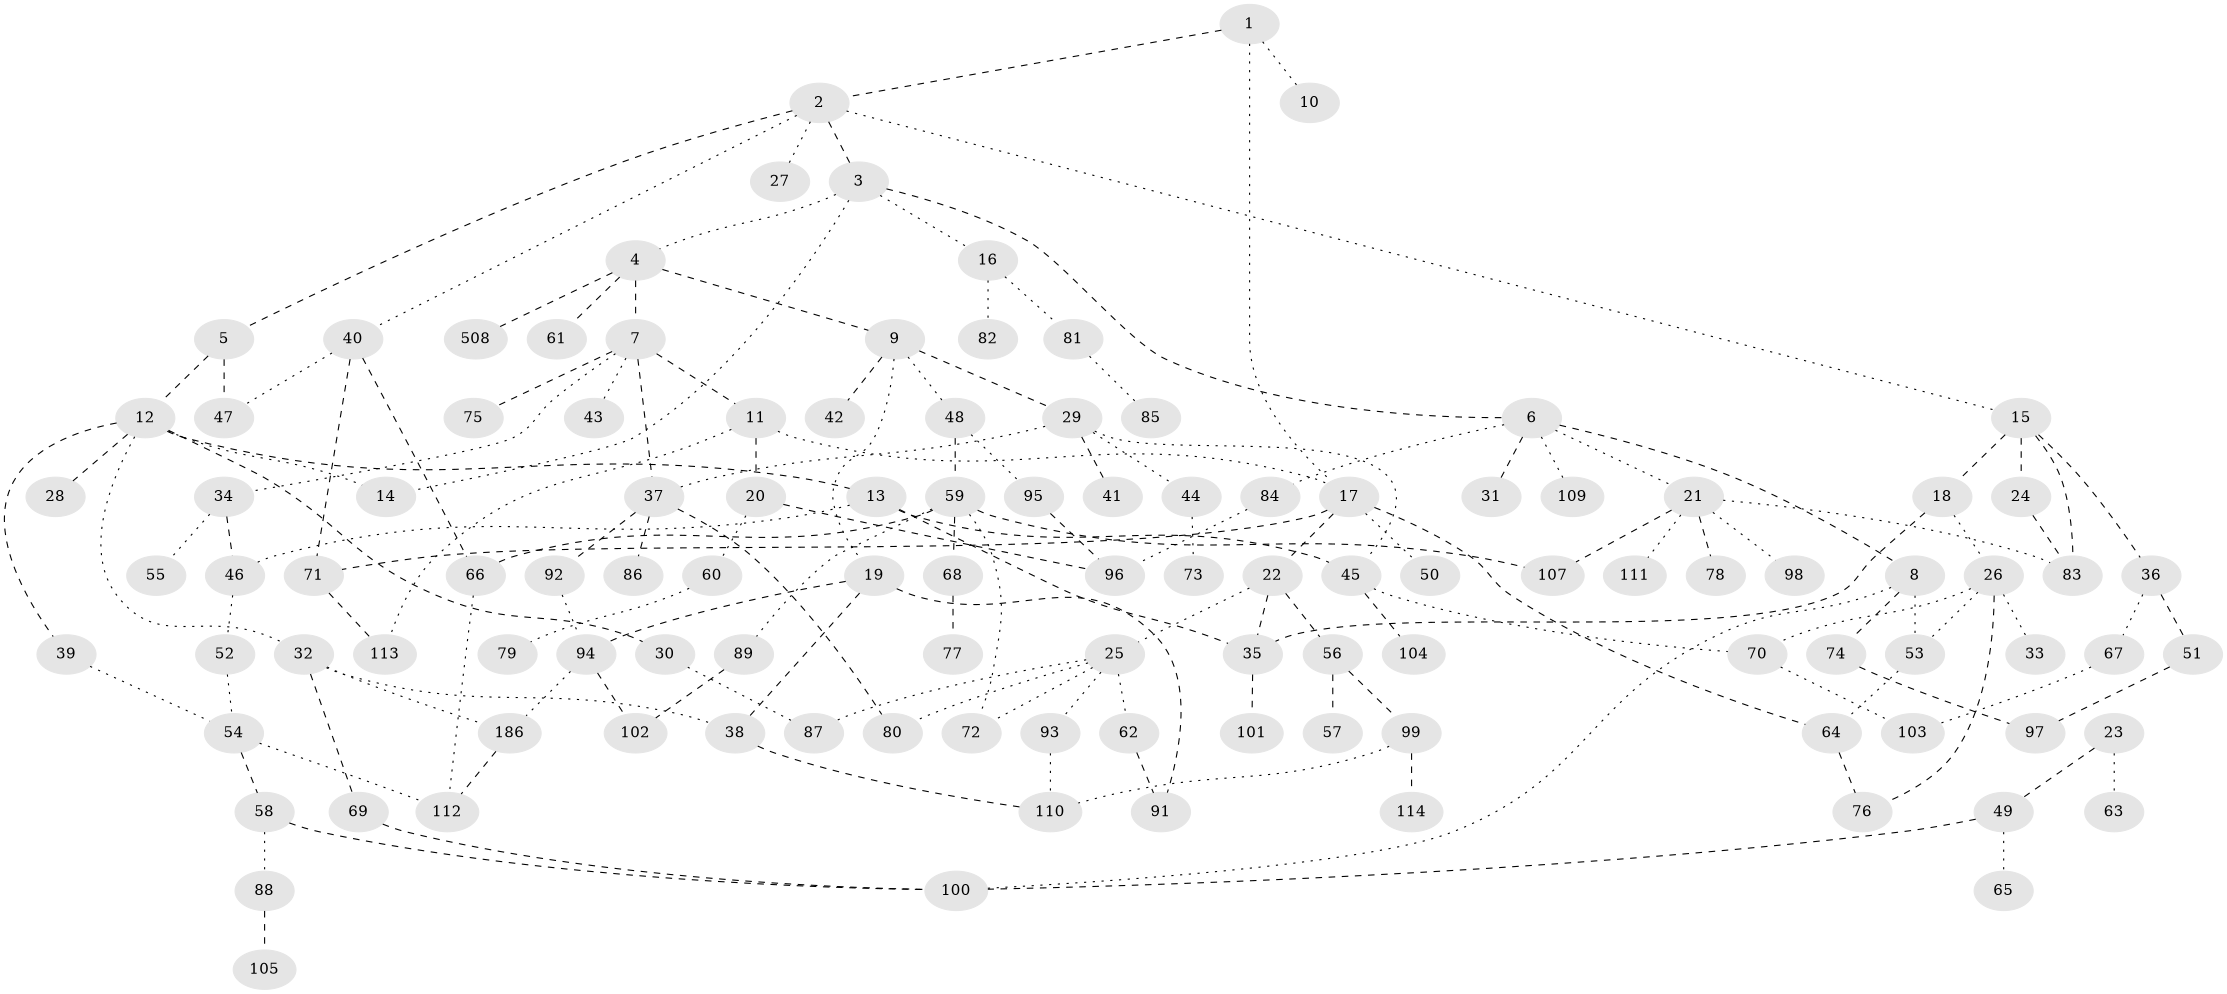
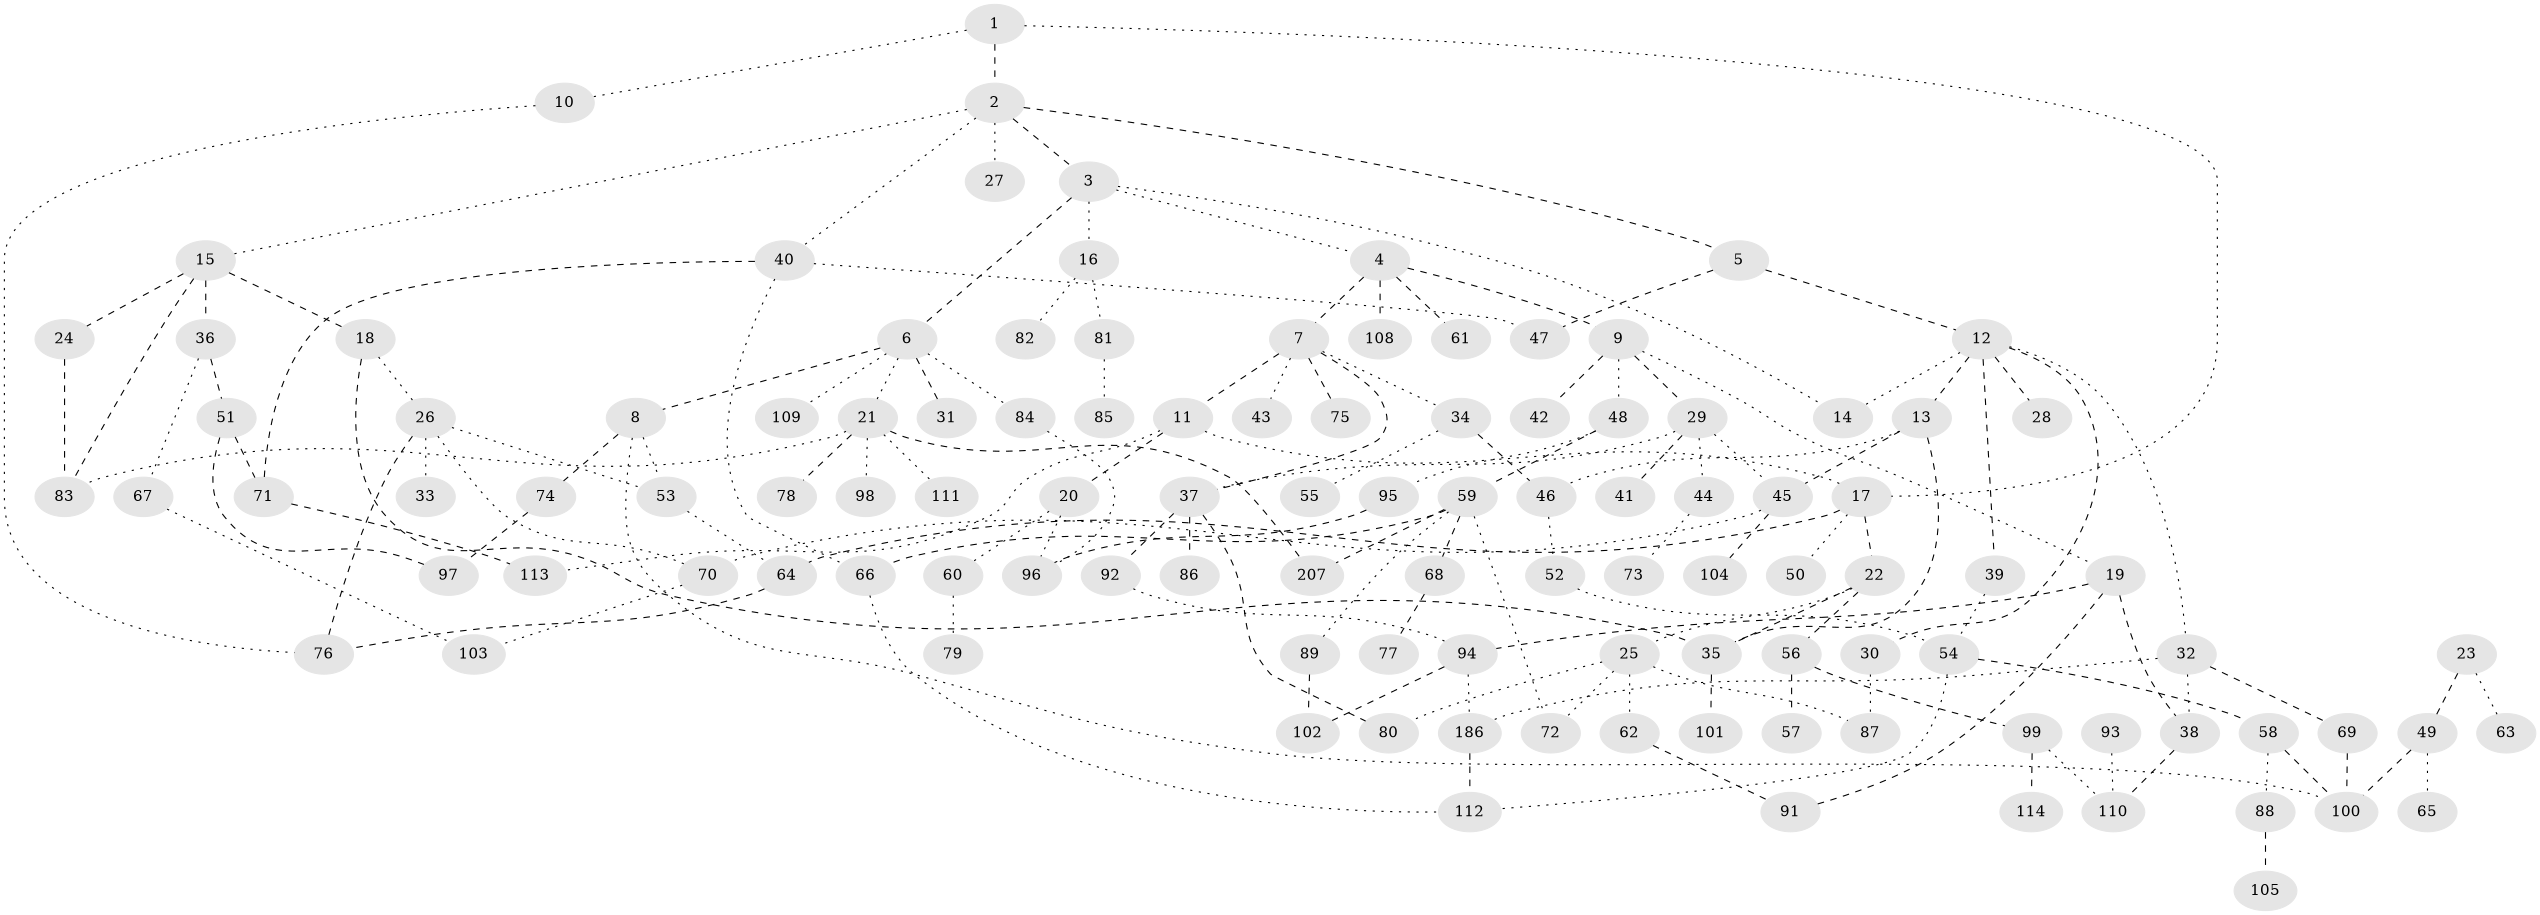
edge "10" -- "76": added
node "508": label "508" -> "108"
edge "40" -- "66": style dashed -> dotted
edge "20" -- "96": style dashed -> dotted
edge "17" -- "71": now "51" -- "71"
node "107": label "107" -> "207"
edge "25" -- "93": removed
